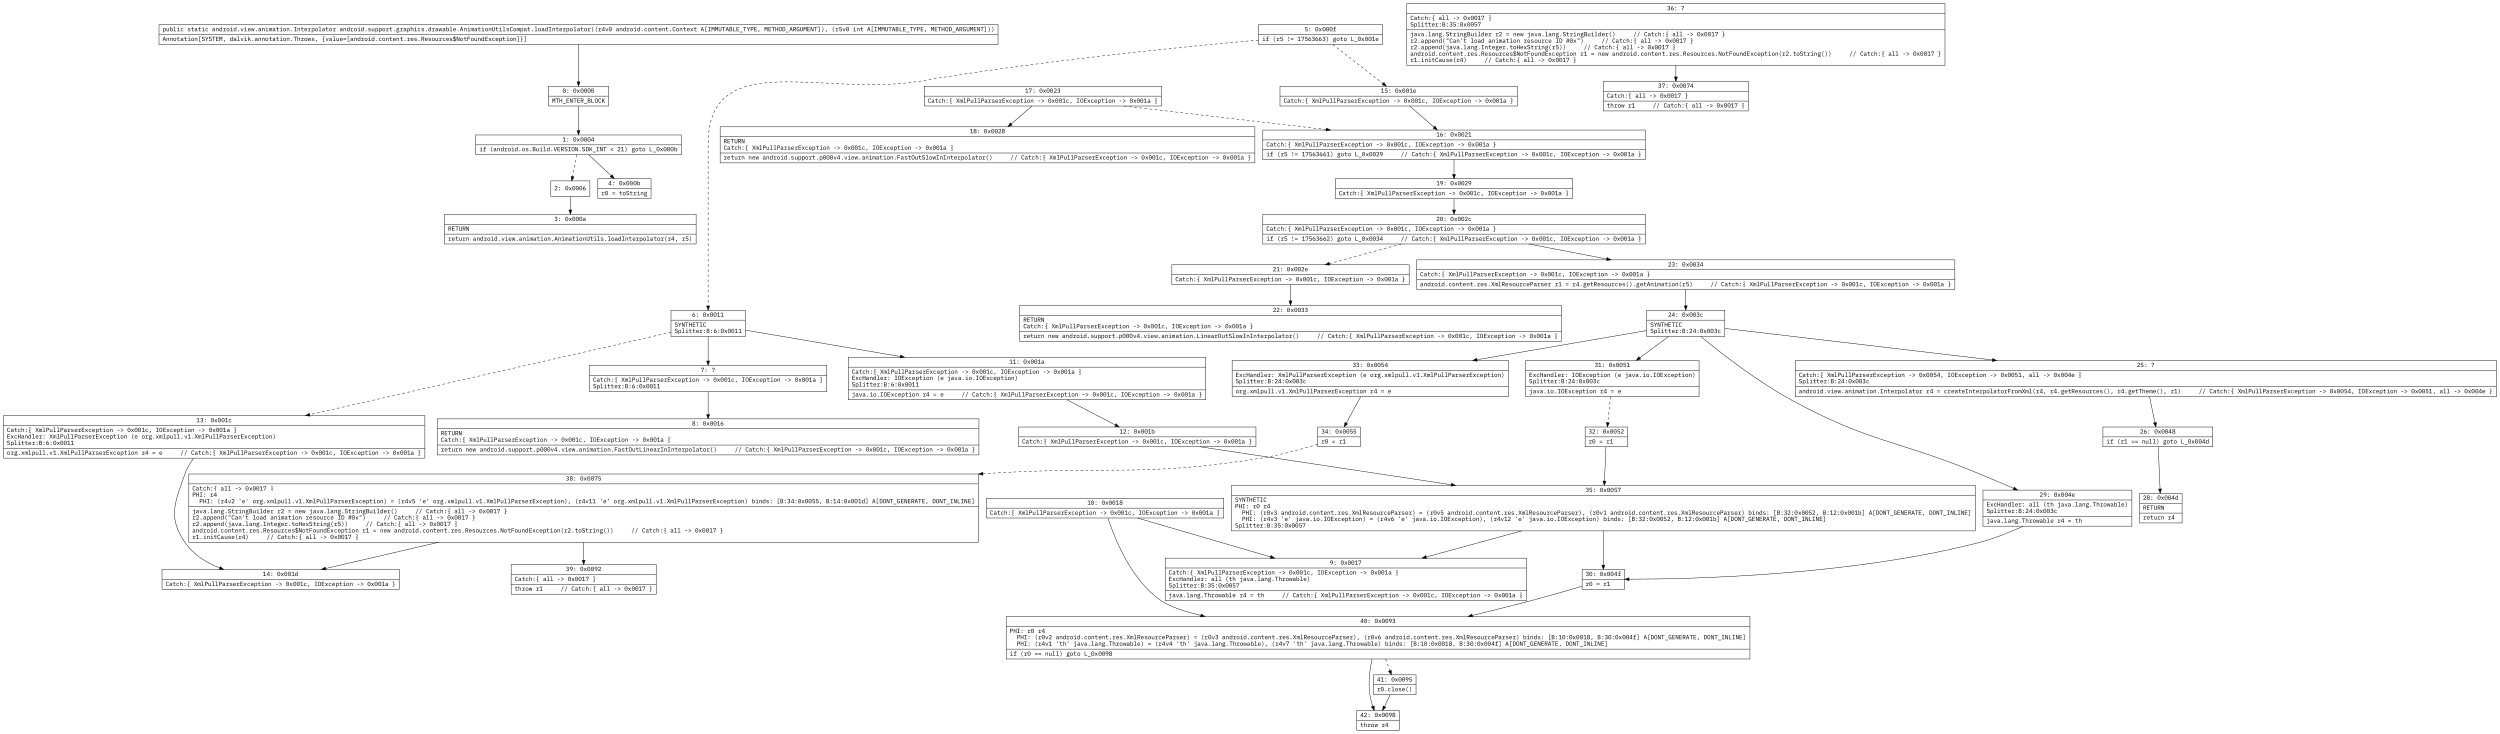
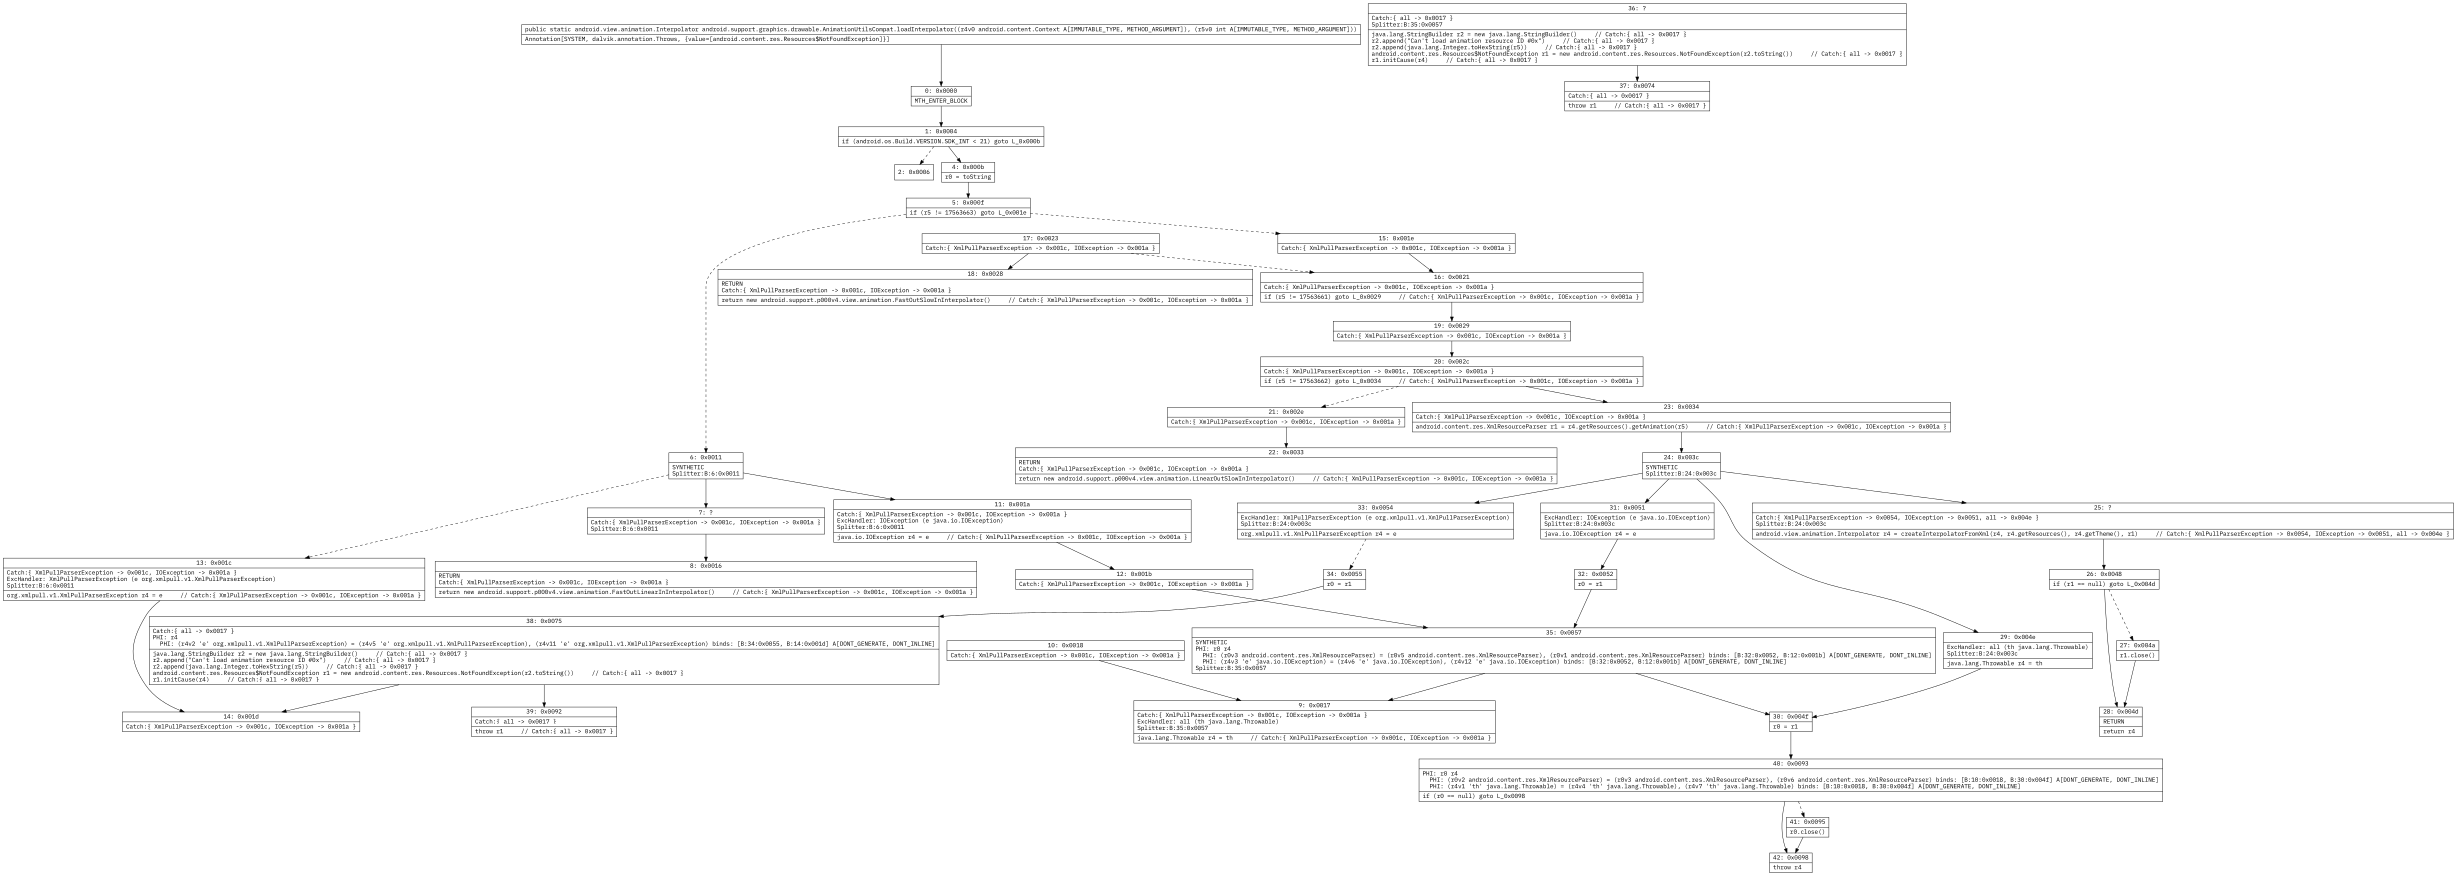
edge "4: 0x000b" -> "5: 0x000f": added
node "3: 0x000a": removed
edge "33: 0x0054" -> "34: 0x0055": style solid -> dashed
edge "31: 0x0051" -> "32: 0x0052": style dashed -> solid
edge "34: 0x0055" -> "38: 0x0075": style dashed -> solid
edge "10: 0x0018" -> "40: 0x0093": removed
node "27: 0x004a": added
